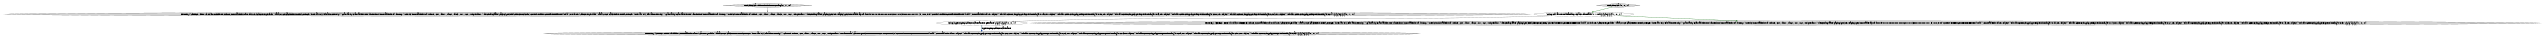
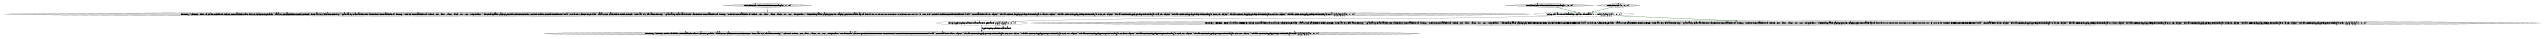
node "testSelectStarWithoutLimitTimeAscending['1', '0', '0']": added
